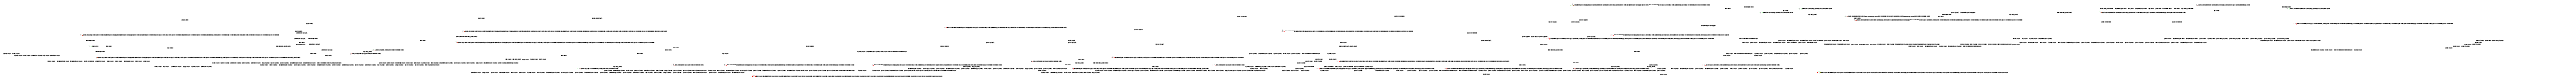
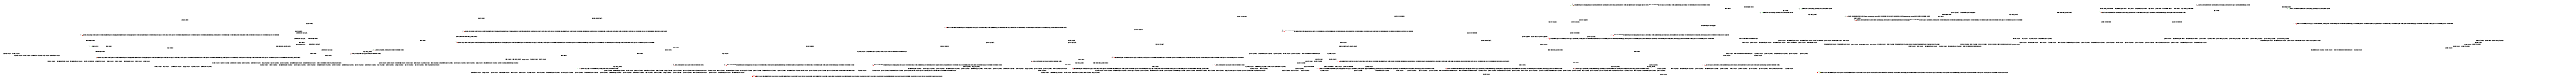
edge "u" -> "aa": added, label "CH_OPEN / UNIMPLEMENTED"
edge "cc" -> "w": removed, label "CH_CLOSE / UNIMPLEMENTED"
